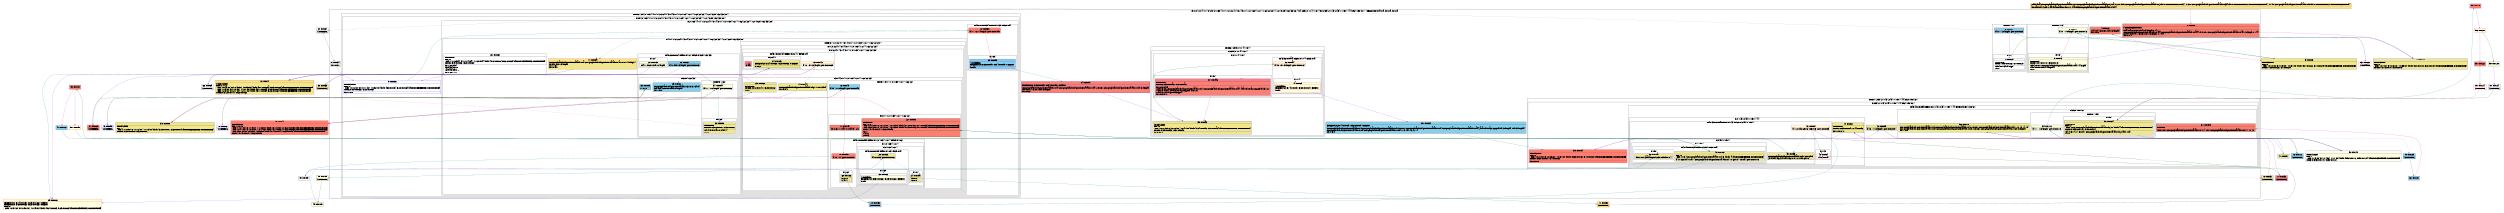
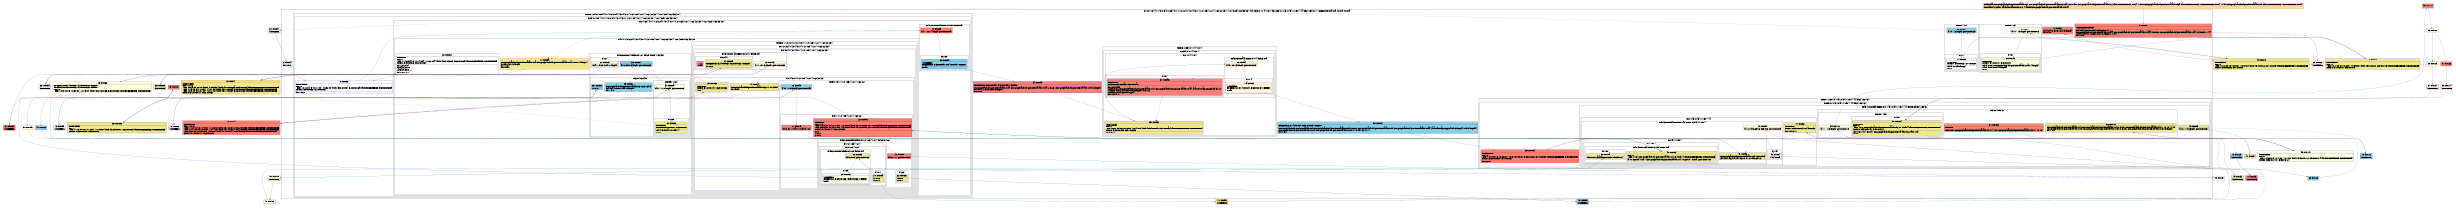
edge "26: 0x0067" -> "25: 0x0066": reversed
